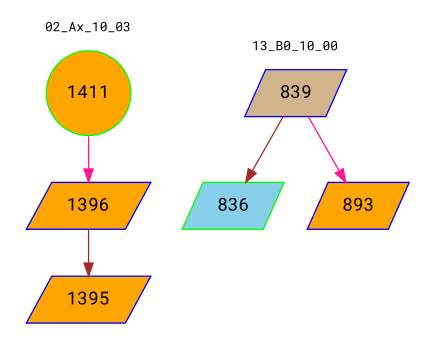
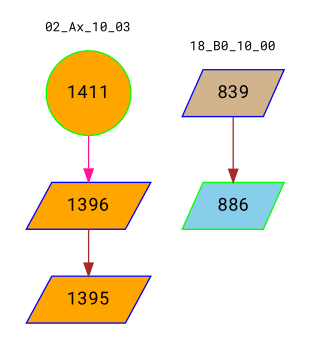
cluster "13_B0_10_00": label "13_B0_10_00" -> "18_B0_10_00"
node "836": label "836" -> "886"
node "893": removed
